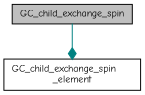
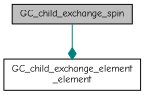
node "GC_child_exchange_spin _element": label "GC_child_exchange_spin _element" -> "GC_child_exchange_element _element"
